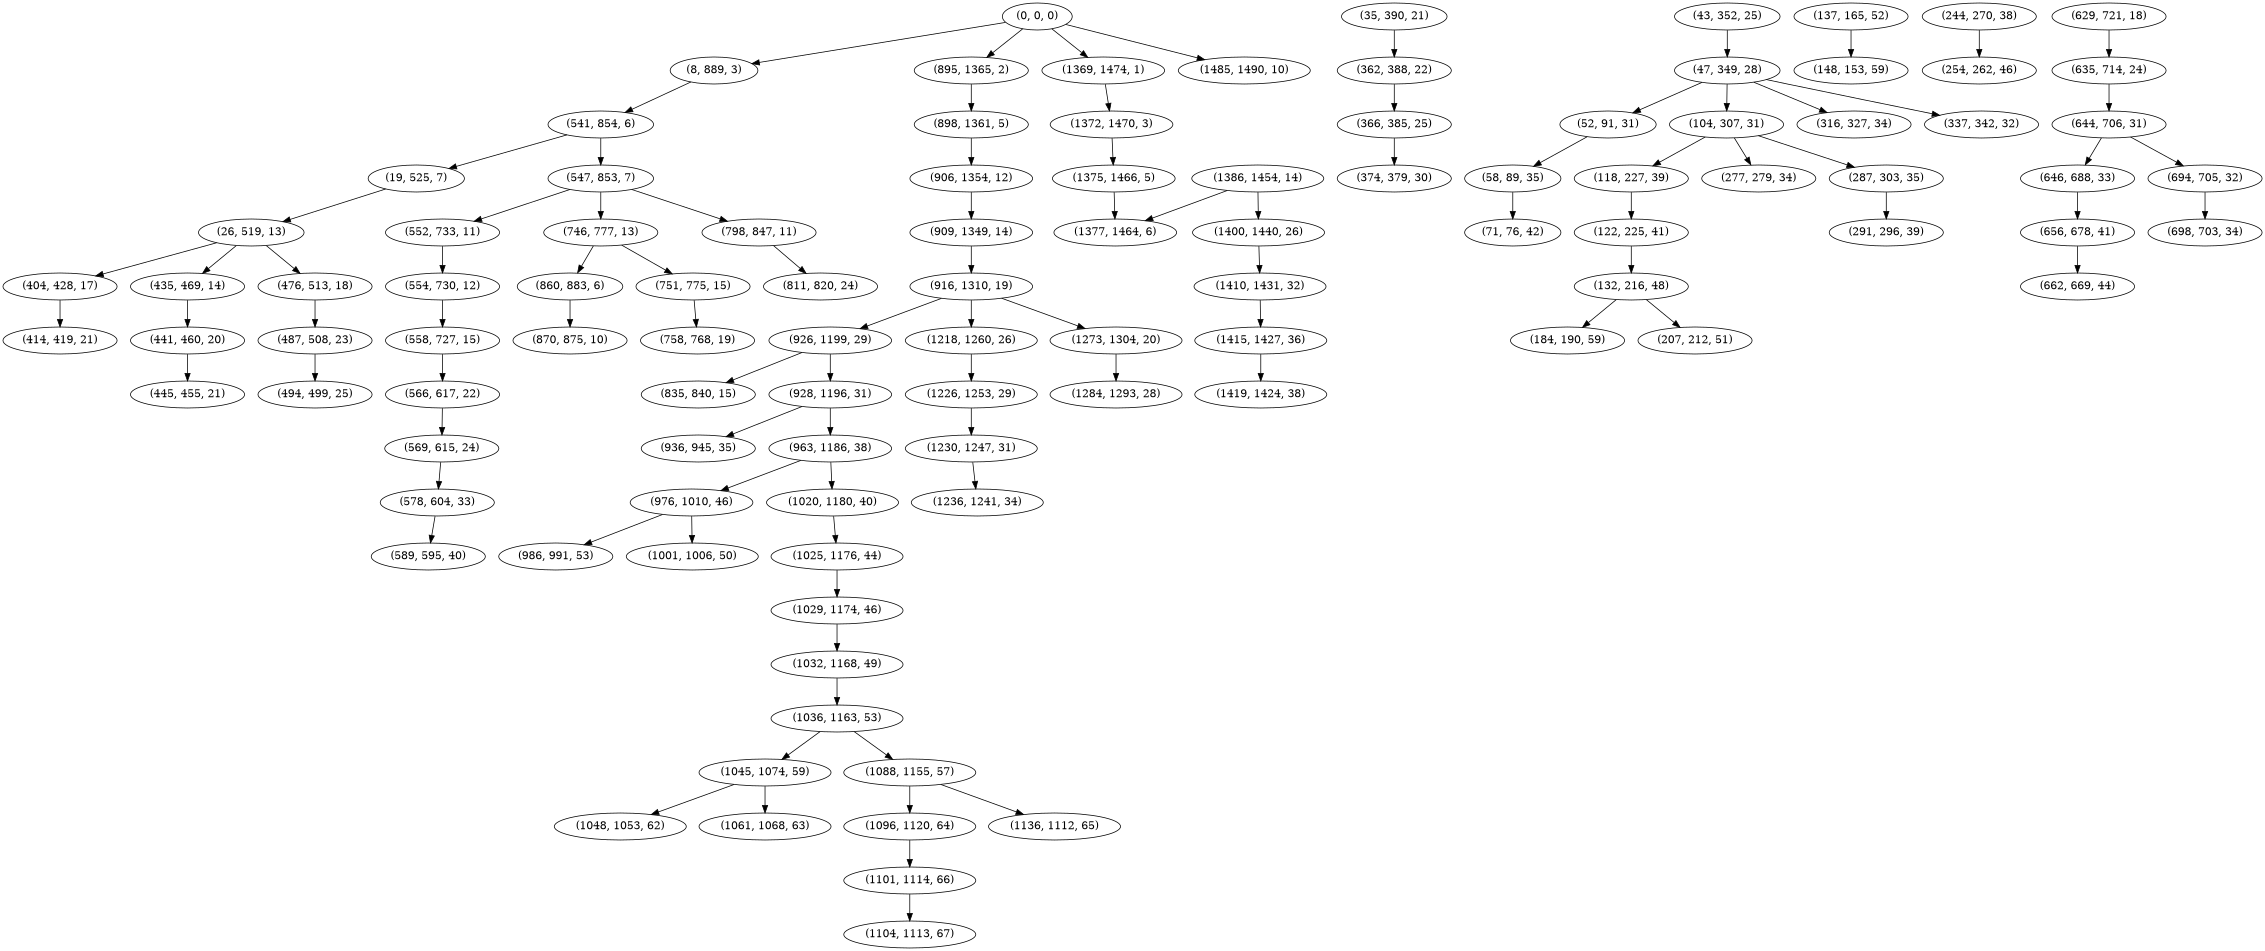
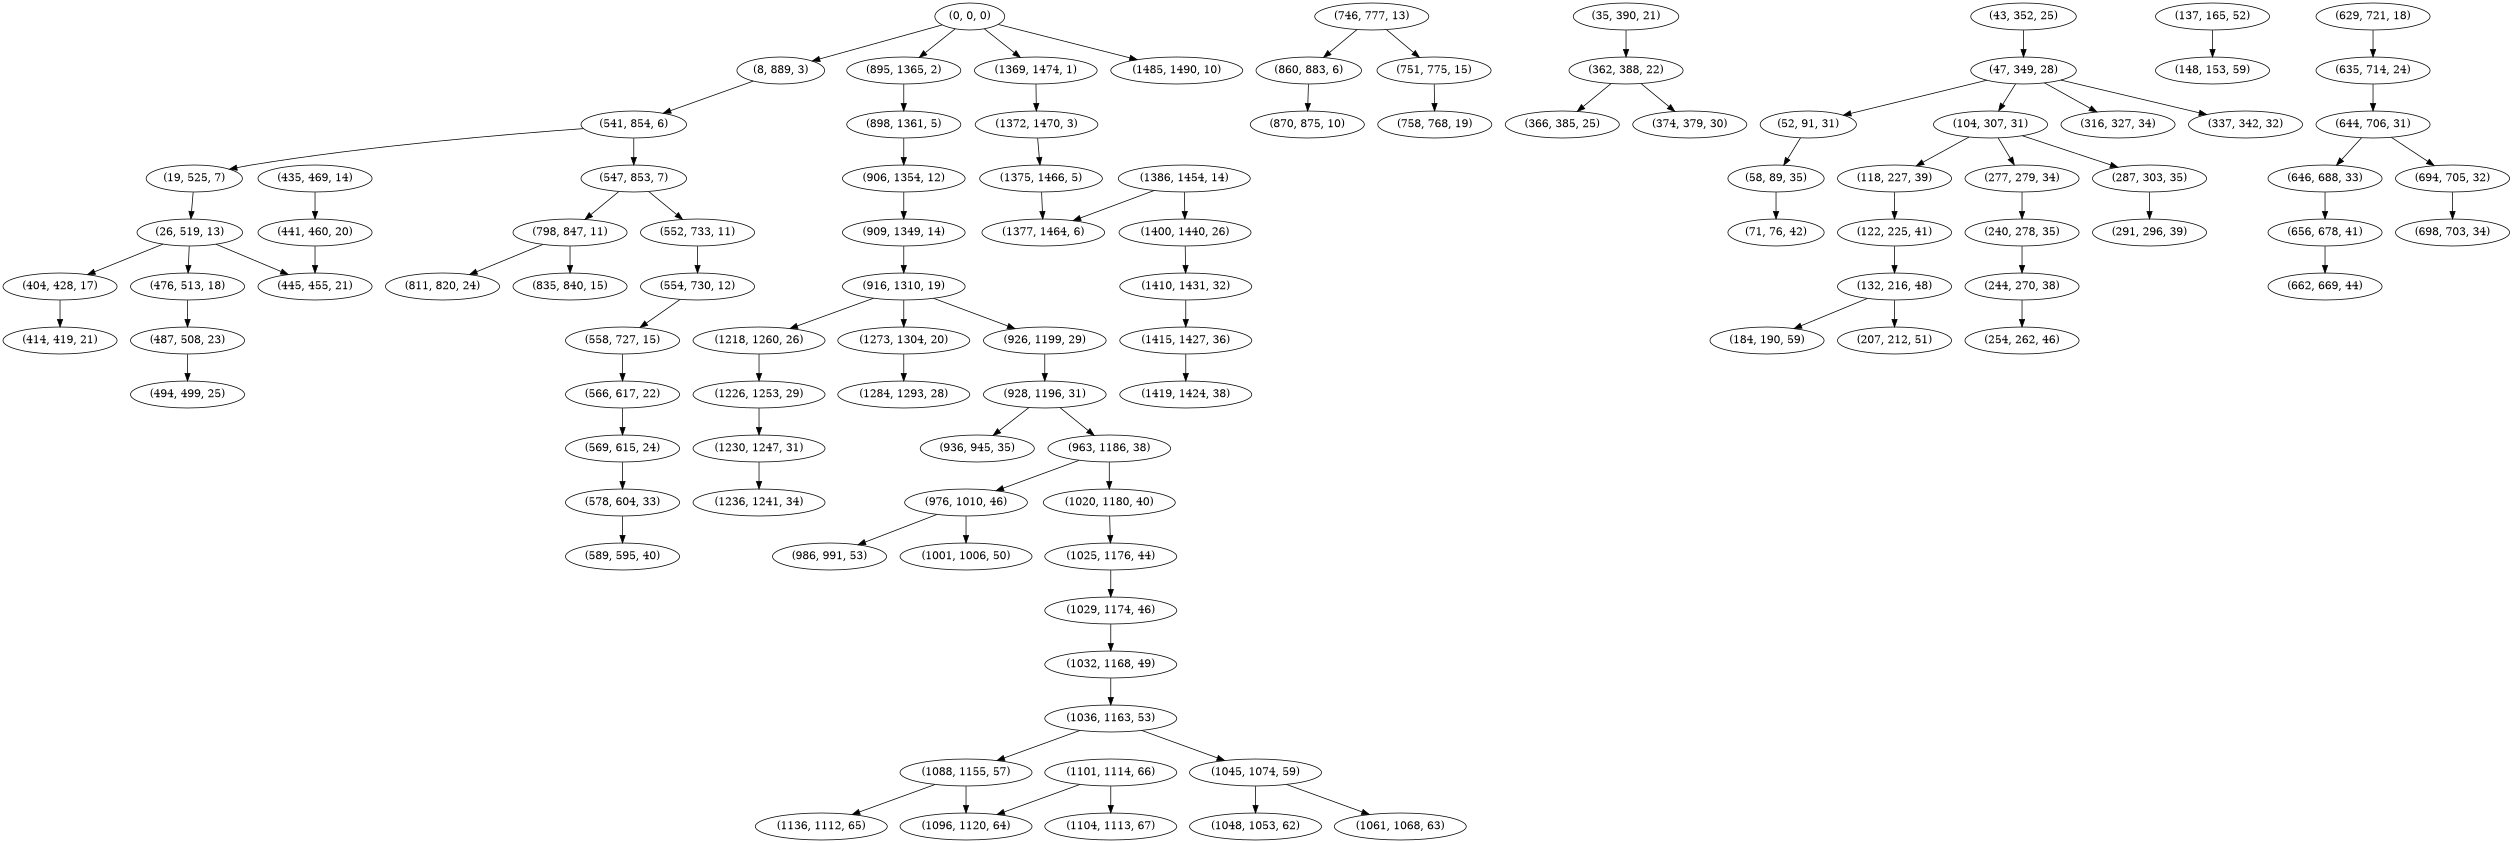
edge "(366, 385, 25)" -> "(374, 379, 30)": now "(362, 388, 22)" -> "(374, 379, 30)"
edge "(547, 853, 7)" -> "(746, 777, 13)": removed
node "(240, 278, 35)": added
edge "(26, 519, 13)" -> "(435, 469, 14)": now "(26, 519, 13)" -> "(445, 455, 21)"
edge "(926, 1199, 29)" -> "(835, 840, 15)": now "(798, 847, 11)" -> "(835, 840, 15)"
edge "(1096, 1120, 64)" -> "(1101, 1114, 66)": reversed
